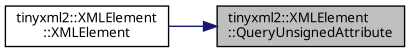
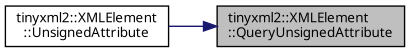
node "tinyxml2::XMLElement ::XMLElement": label "tinyxml2::XMLElement ::XMLElement" -> "tinyxml2::XMLElement ::UnsignedAttribute"
